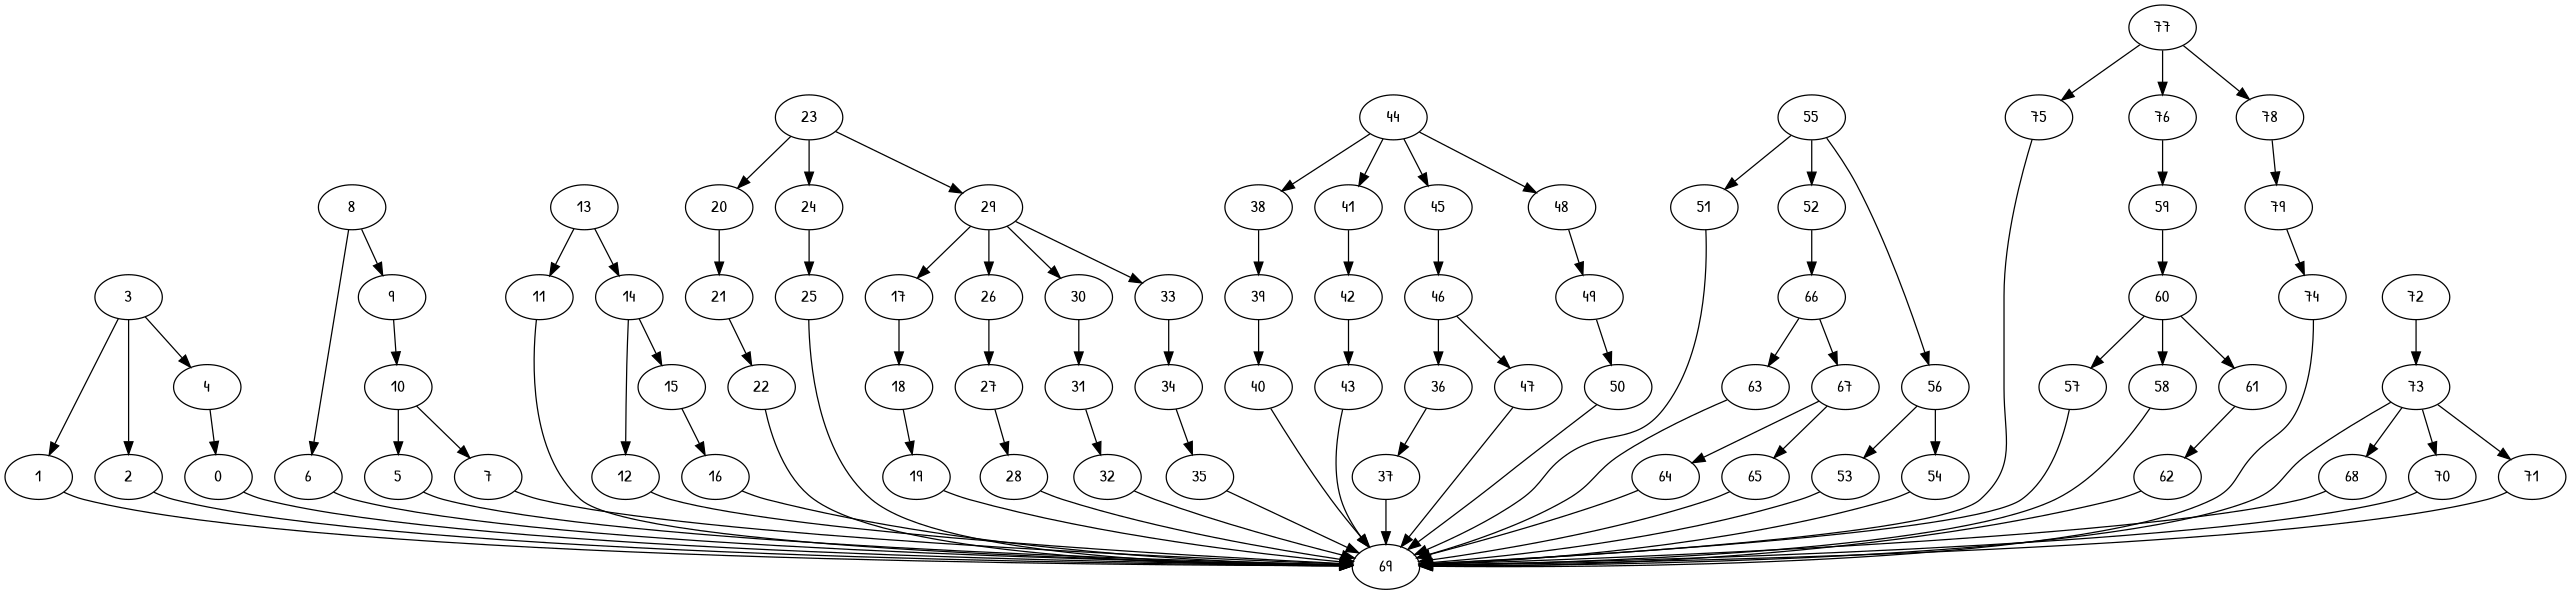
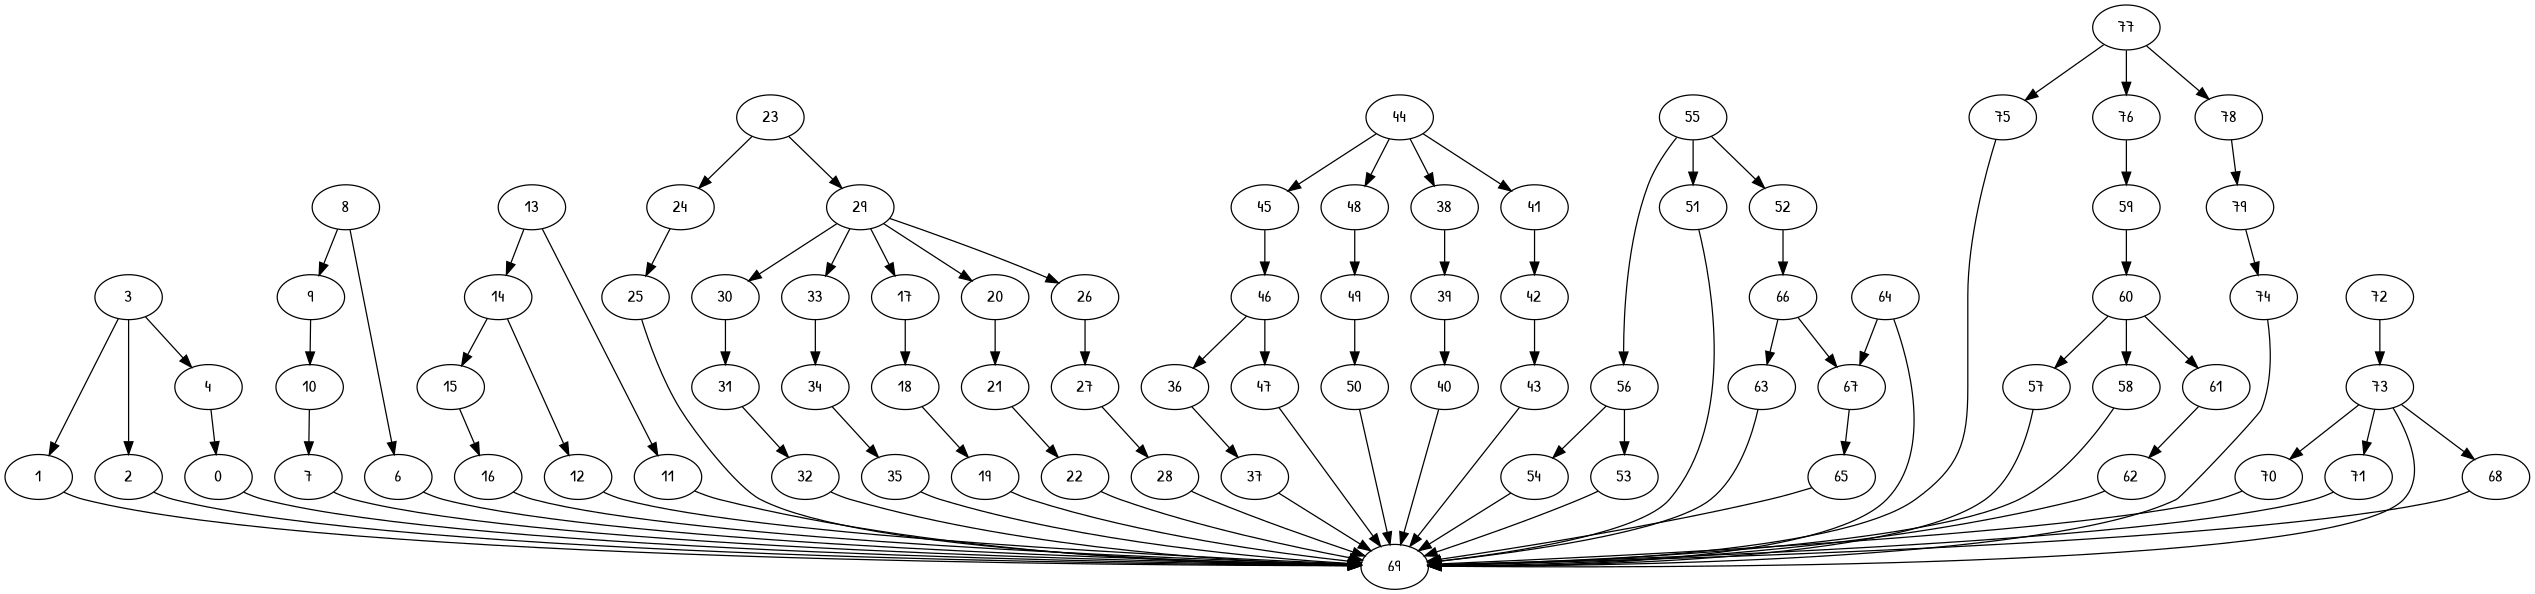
edge "23" -> "20": now "29" -> "20"
edge "67" -> "64": reversed
node "5": removed
